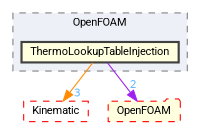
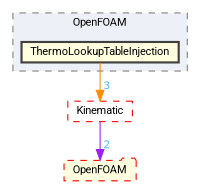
edge "ThermoLookupTableInjection" -> "OpenFOAM": now "Kinematic" -> "OpenFOAM"
